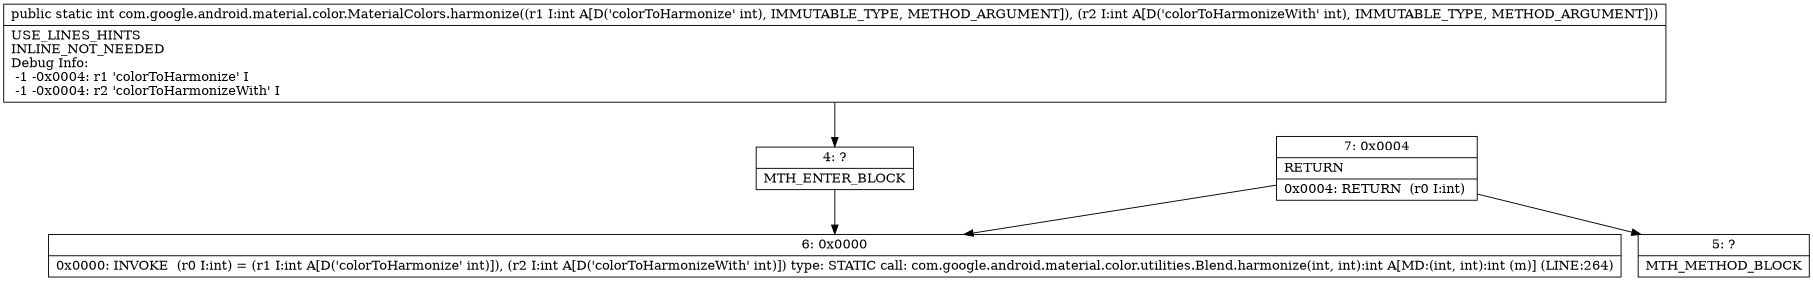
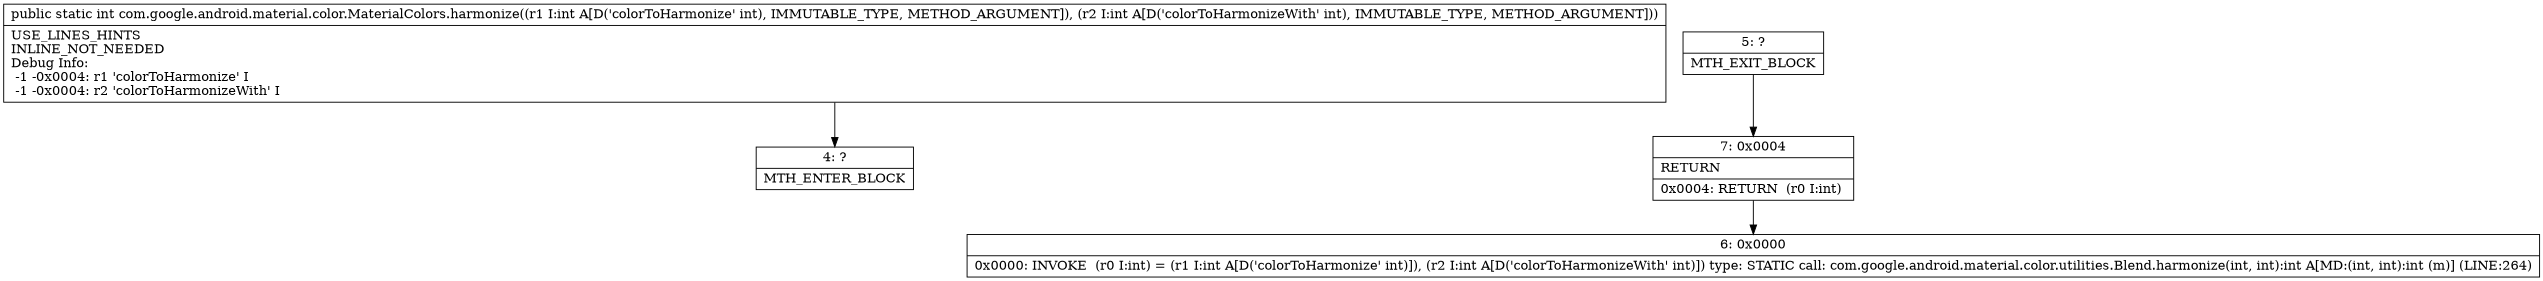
edge "4: ?" -> "6: 0x0000": removed
edge "7: 0x0004" -> "5: ?": reversed
node "5: ?": text "MTH_METHOD_BLOCK" -> "MTH_EXIT_BLOCK"
